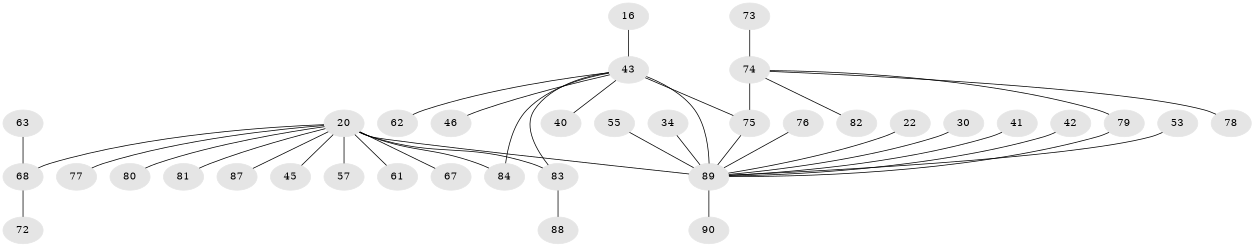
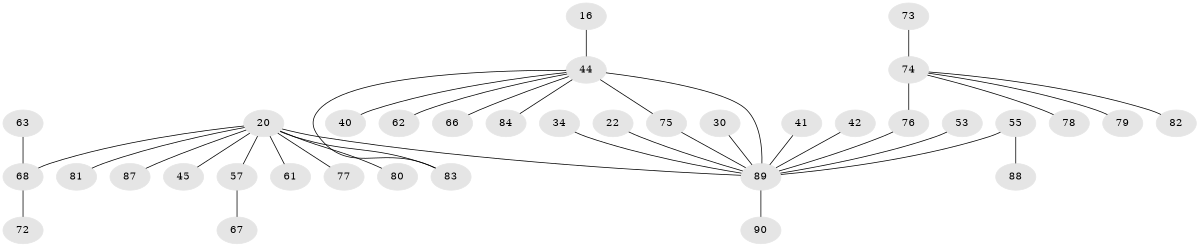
node "43": label "43" -> "44"
edge "74" -- "75": now "74" -- "76"
node "46": label "46" -> "66"
edge "20" -- "67": now "57" -- "67"
edge "20" -- "84": removed
edge "79" -- "89": removed
edge "83" -- "88": now "55" -- "88"
